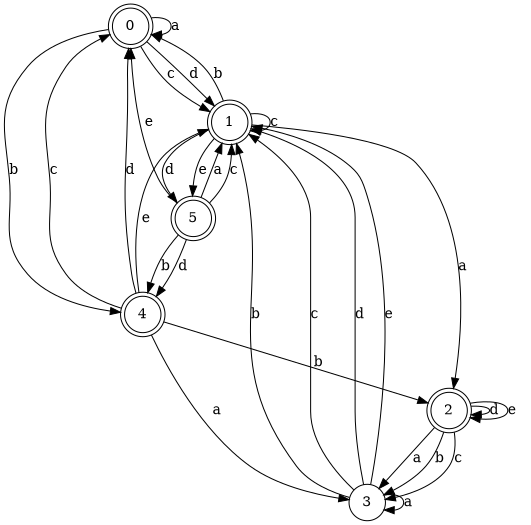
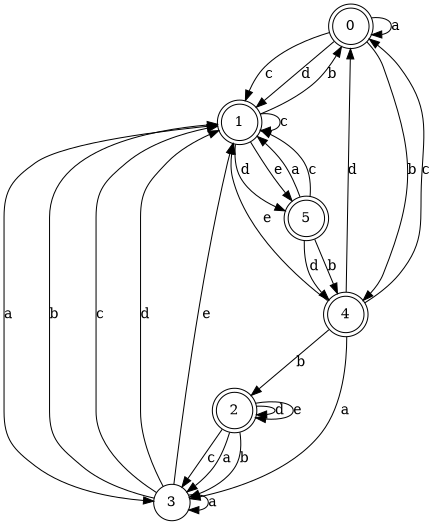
edge "5" -> "0": removed, label "e"
edge "1" -> "2": now "1" -> "3"
